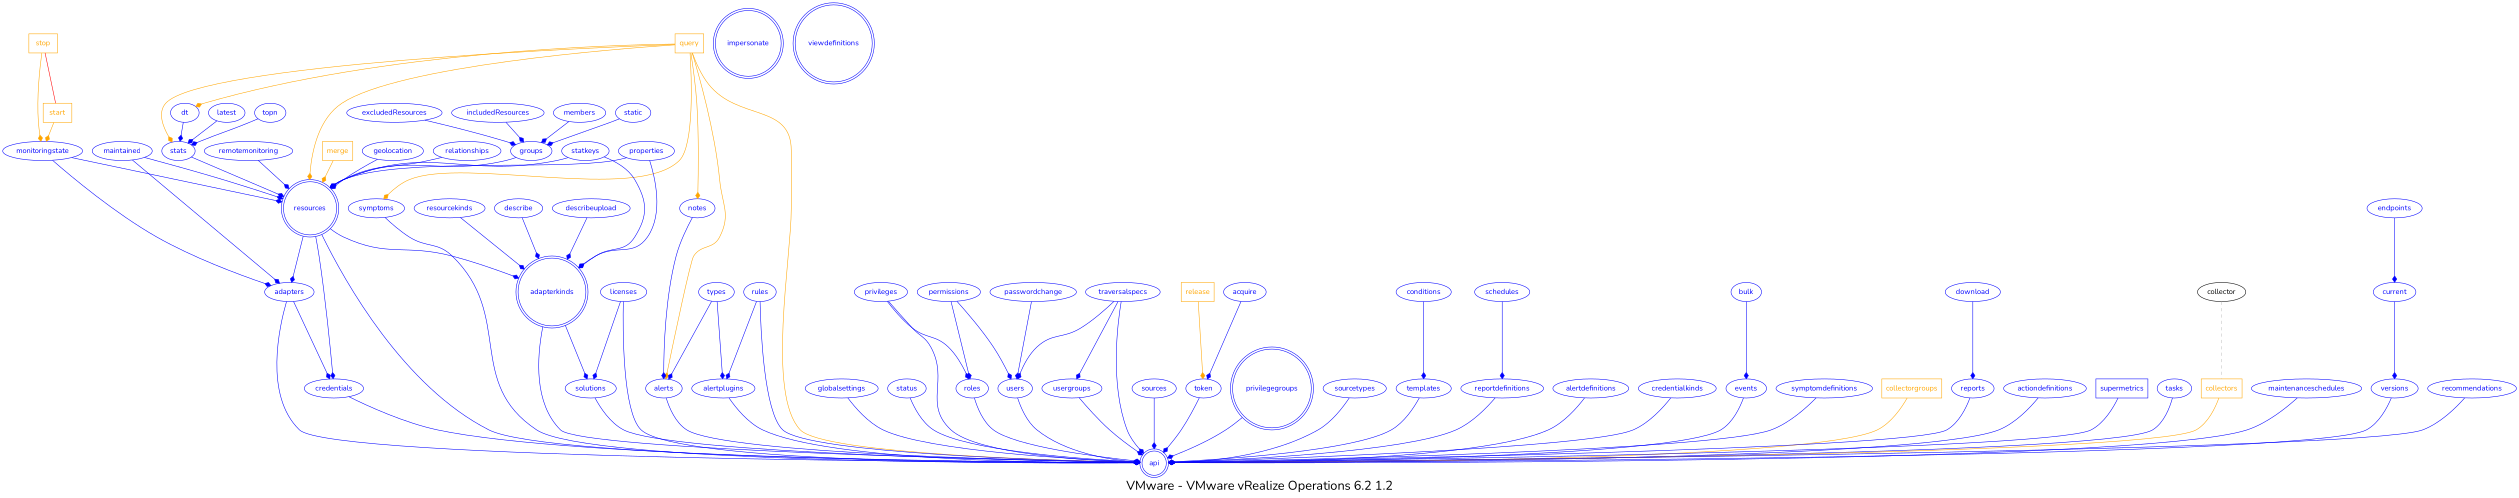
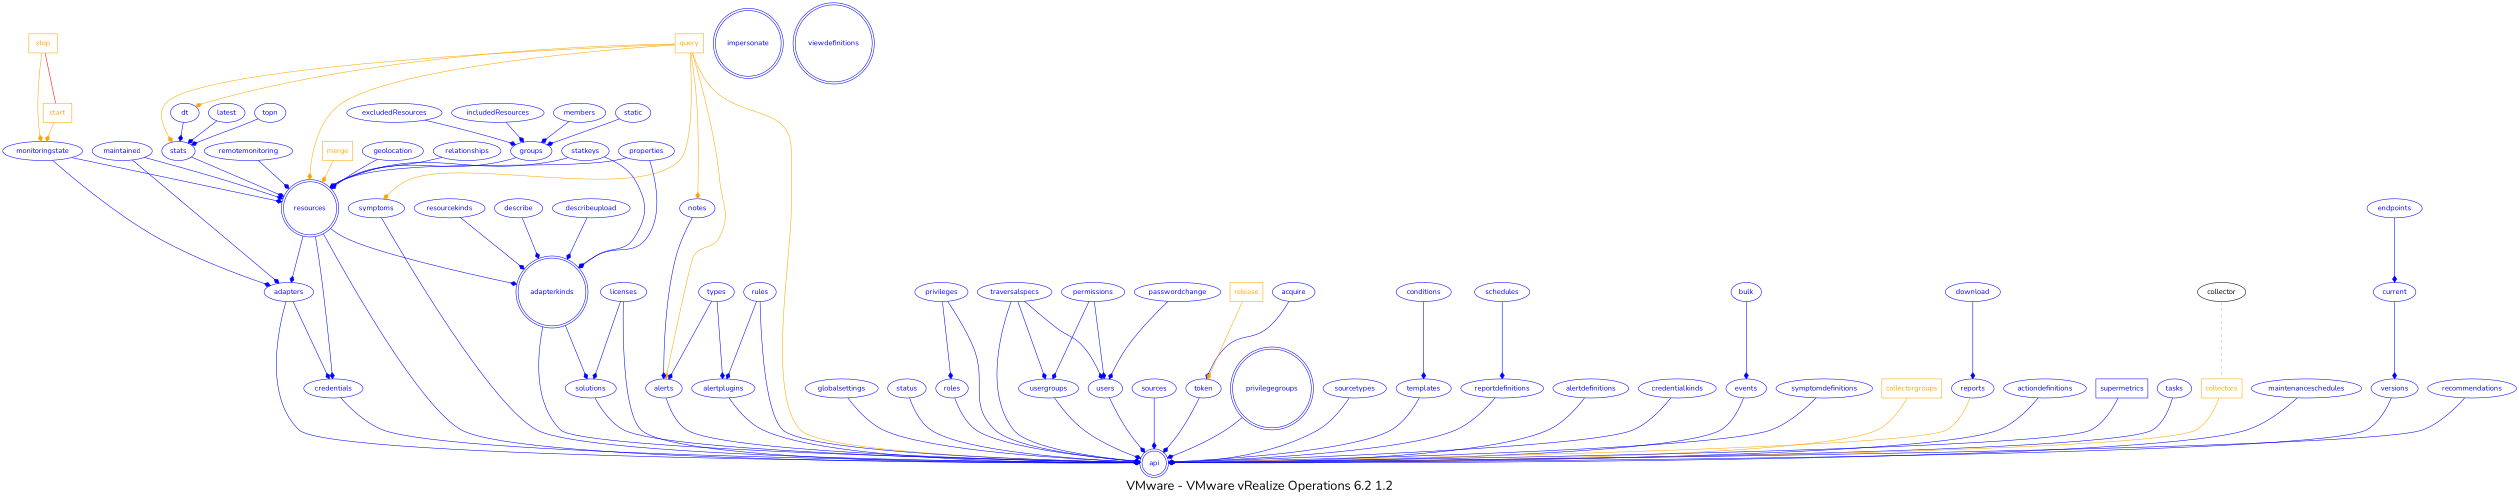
edge "permissions" -> "roles": now "permissions" -> "usergroups"
edge "reports" -> "api": color blue -> orange
